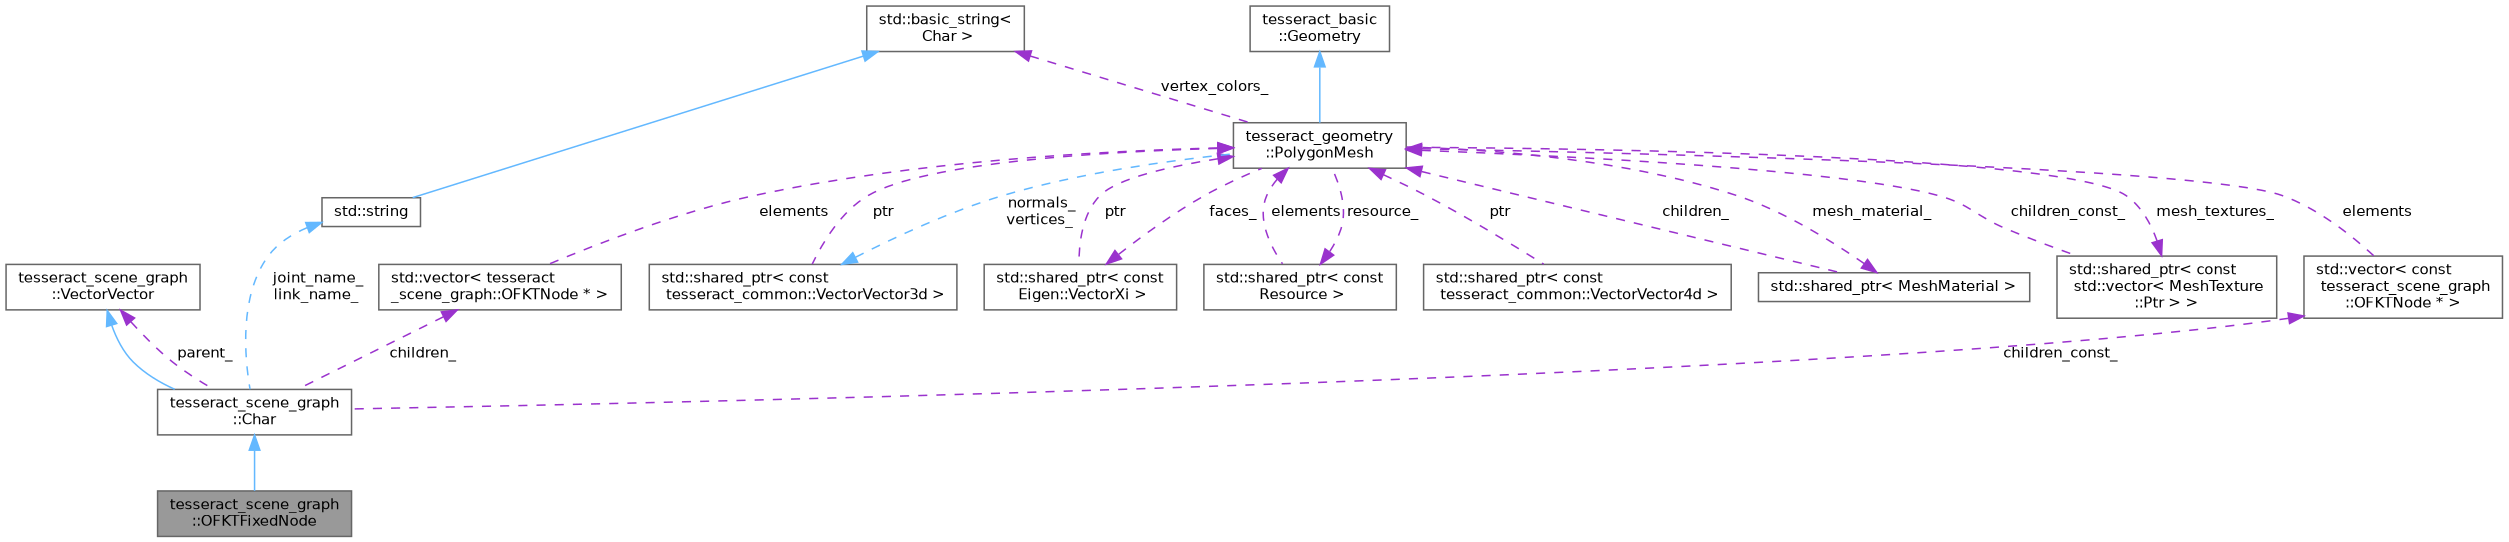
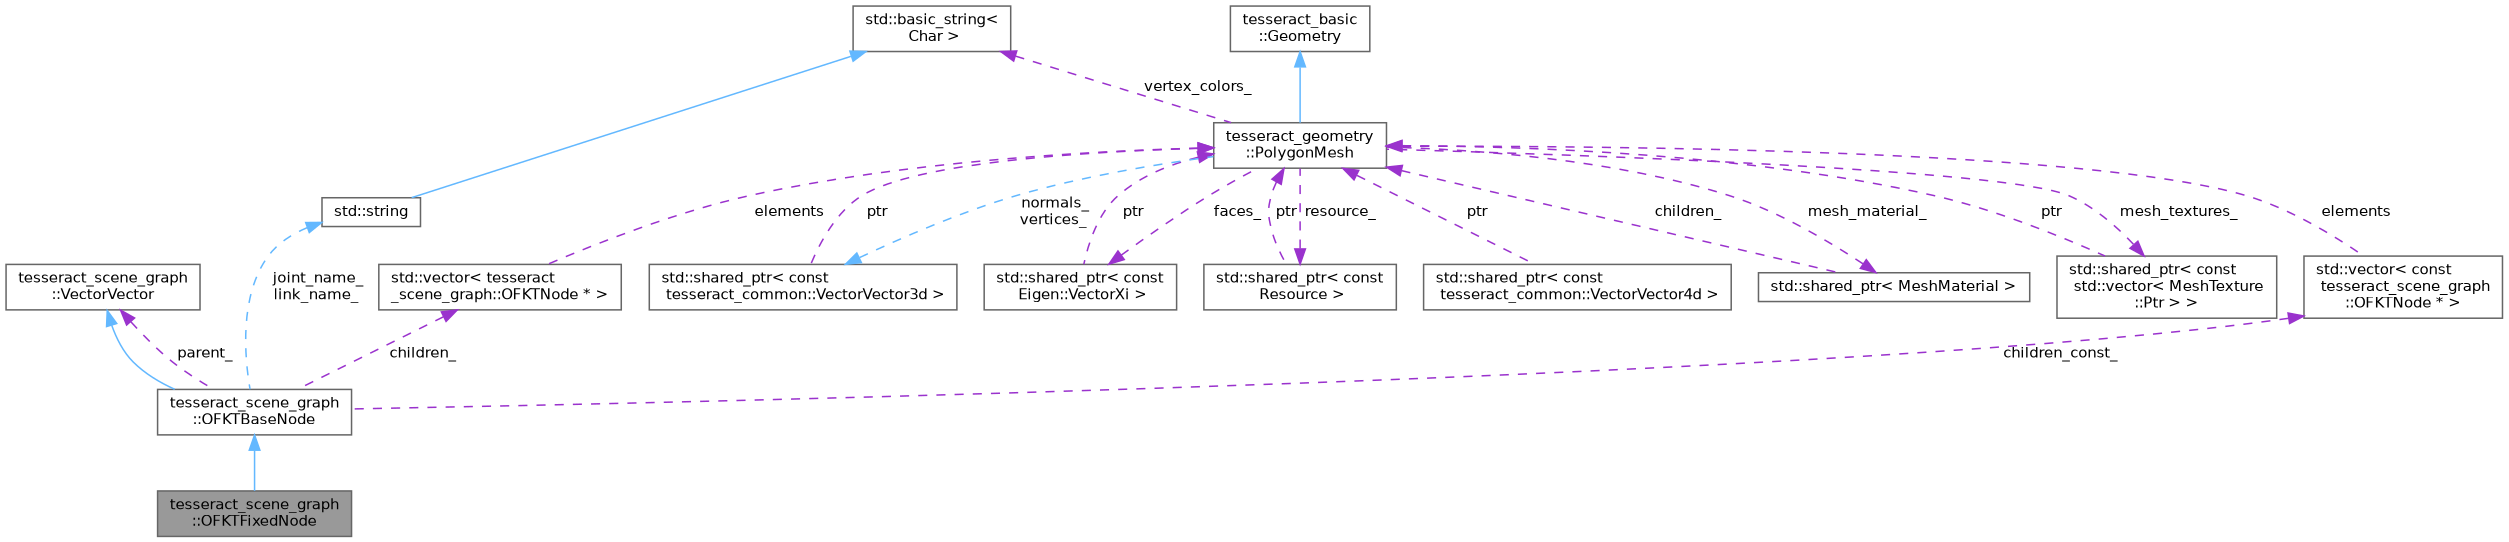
edge "std::shared_ptr< const Resource >" -> "tesseract_geometry ::PolygonMesh": label " elements" -> " ptr"
edge "std::shared_ptr< const std::vector< MeshTexture ::Ptr > >" -> "tesseract_geometry ::PolygonMesh": label " children_const_" -> " ptr"
node "tesseract_scene_graph ::Char": label "tesseract_scene_graph ::Char" -> "tesseract_scene_graph ::OFKTBaseNode"
